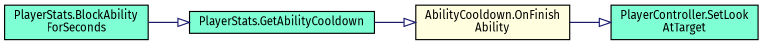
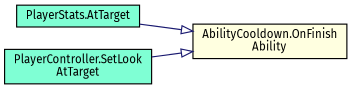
node "PlayerStats.BlockAbility ForSeconds": removed
node "PlayerStats.GetAbilityCooldown": label "PlayerStats.GetAbilityCooldown" -> "PlayerStats.AtTarget"
edge "AbilityCooldown.OnFinish Ability" -> "PlayerController.SetLook AtTarget": reversed
